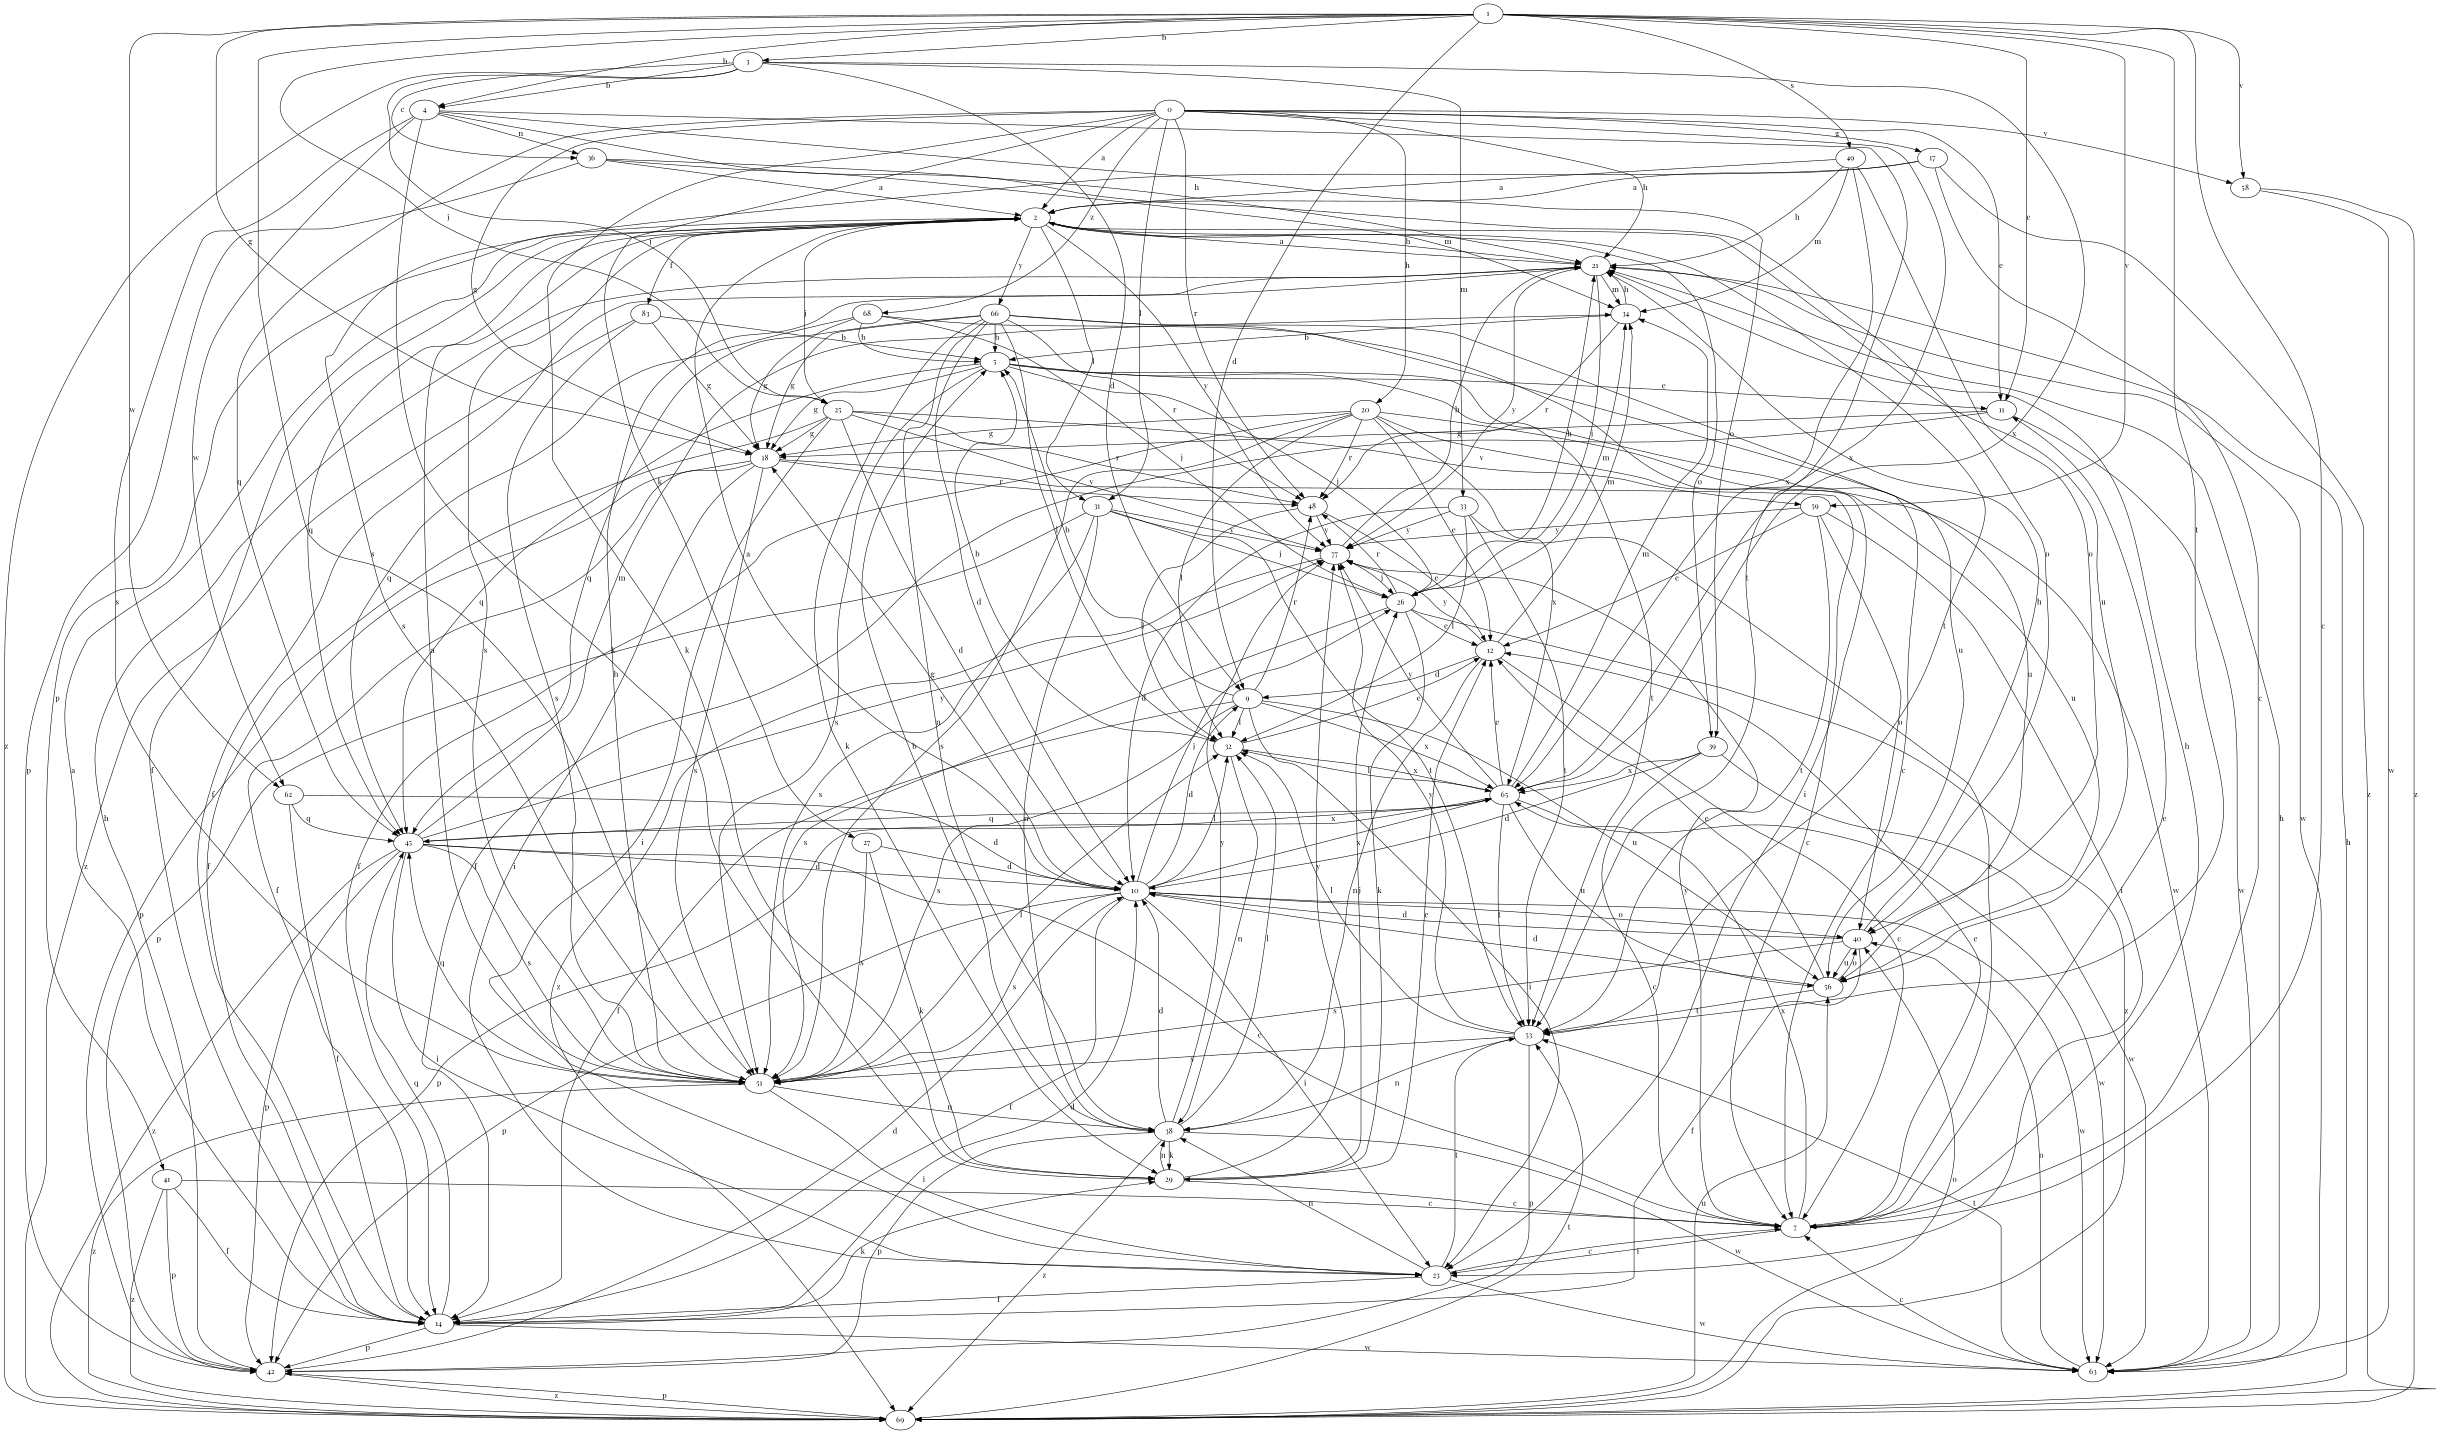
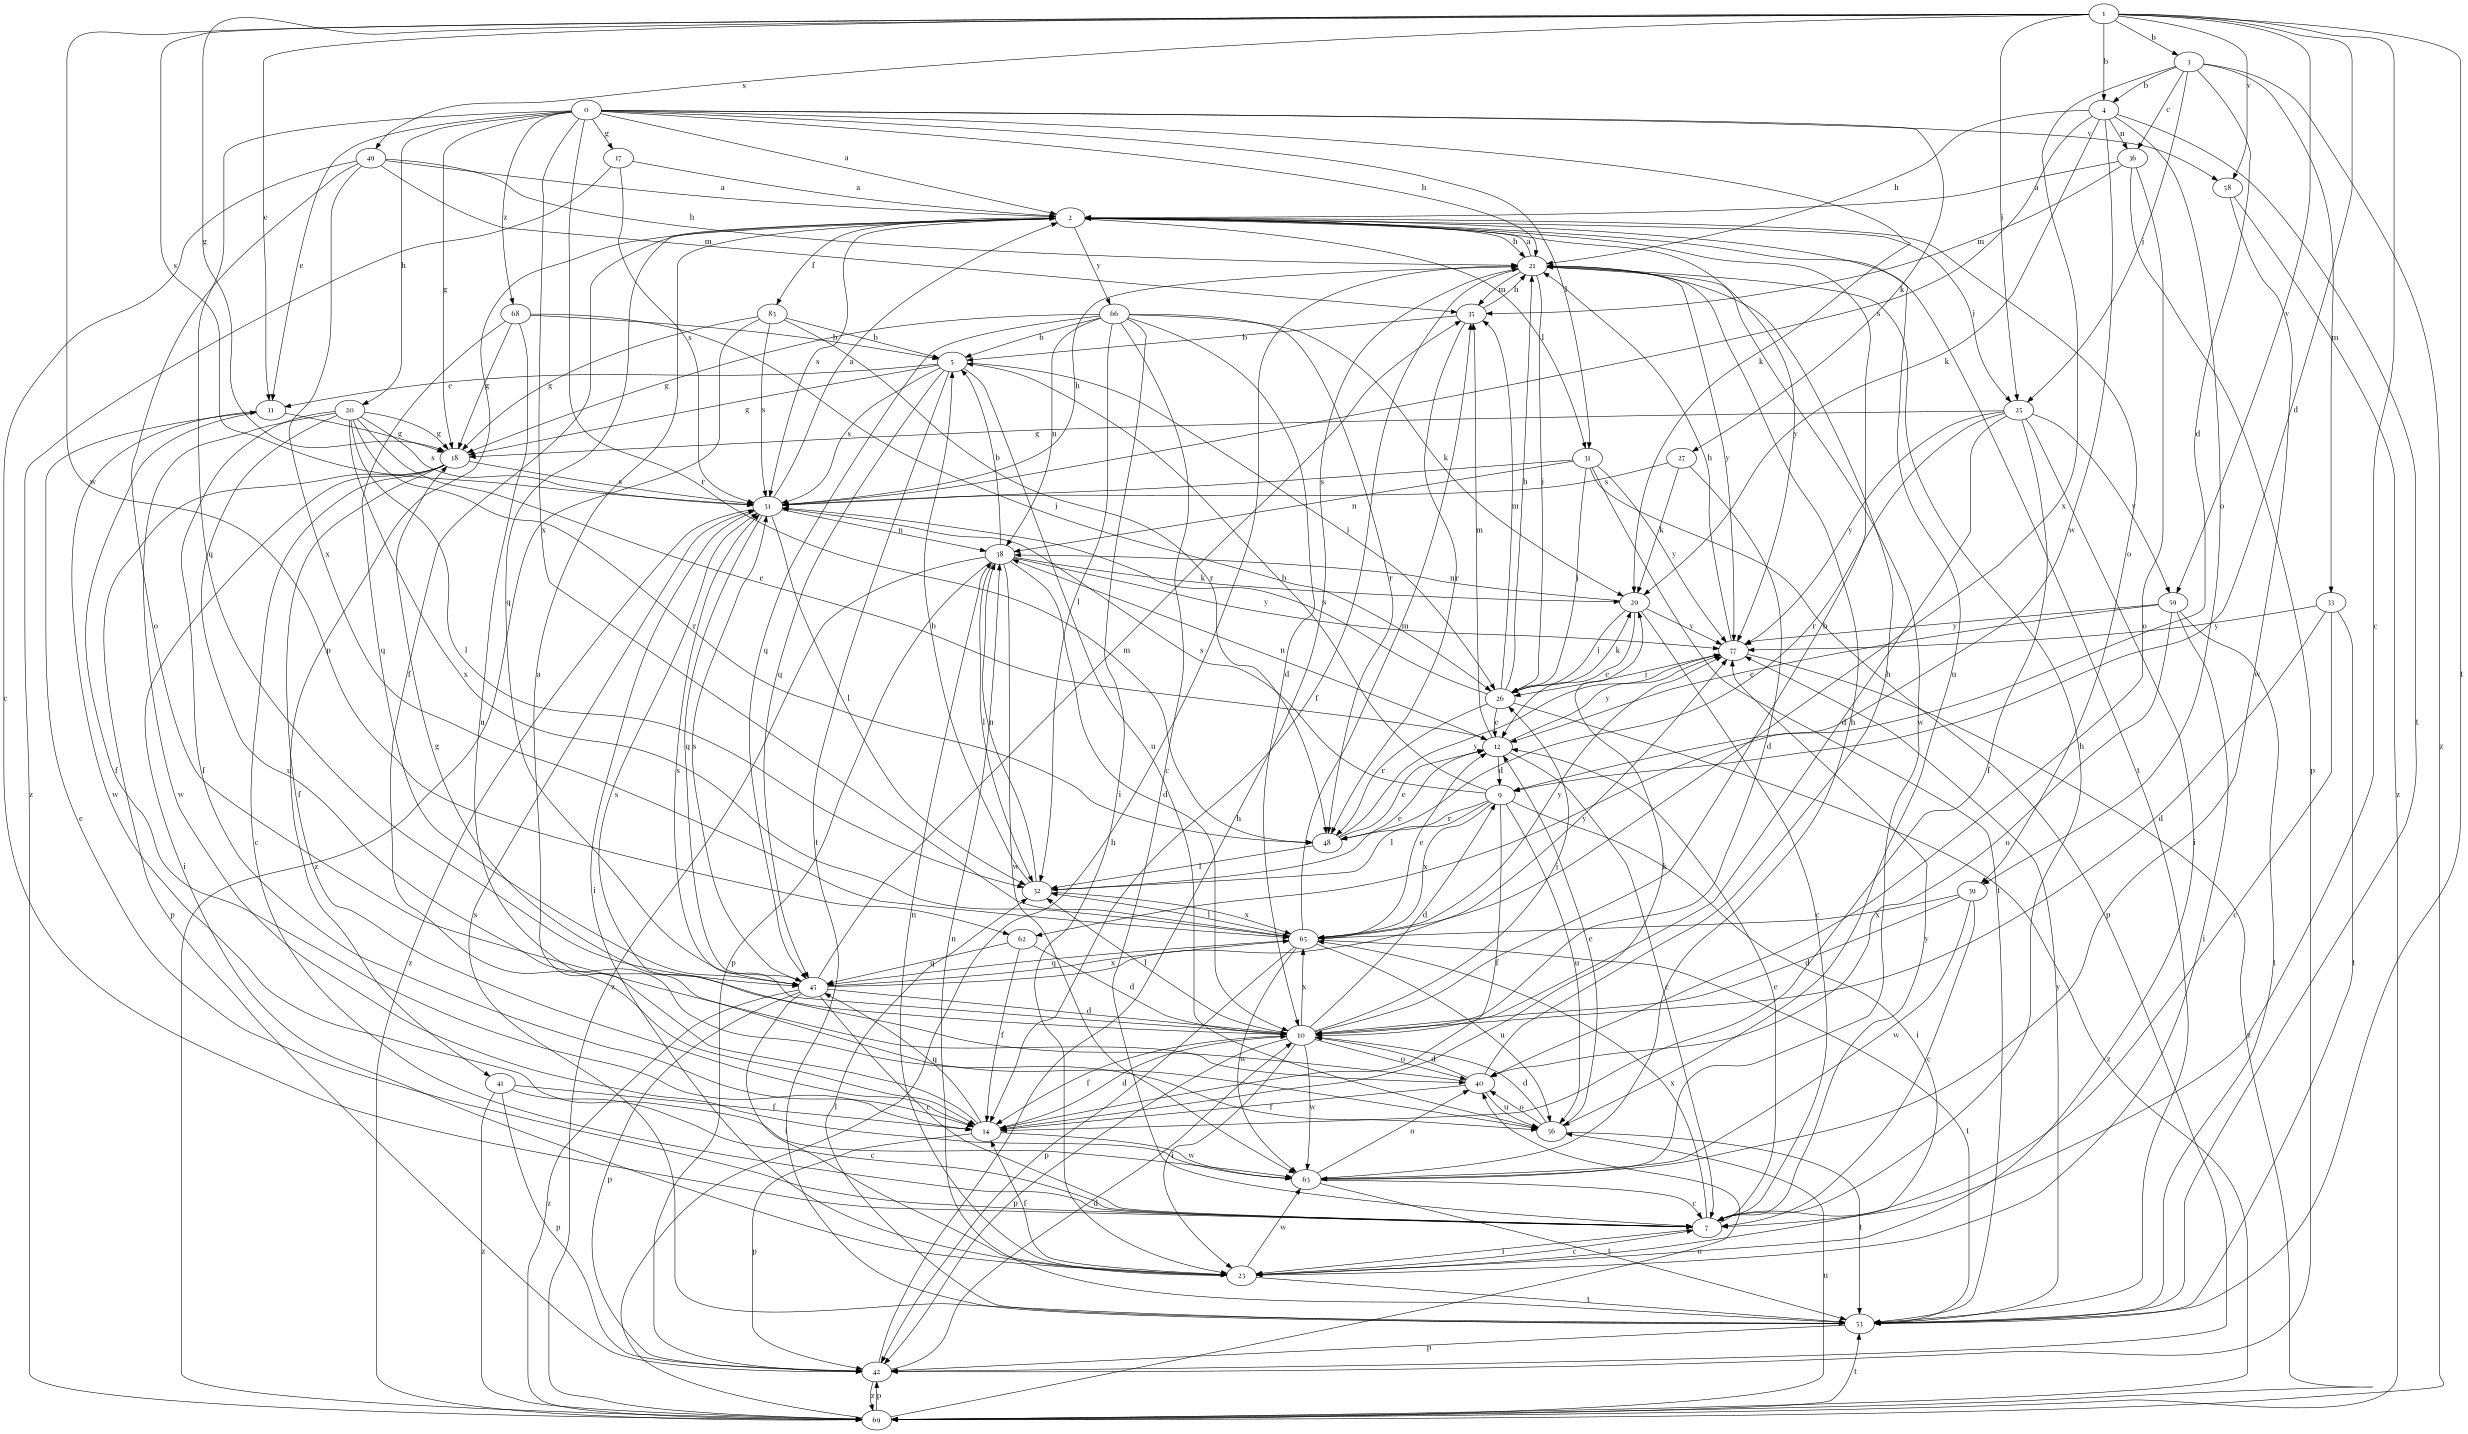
node "34": label "34" -> "35"
edge "18" -> "48": now "83" -> "48"
edge "10" -> "2": label "a" -> "b"
edge "33" -> "32": removed, label "l"
edge "17" -> "7": now "49" -> "7"
